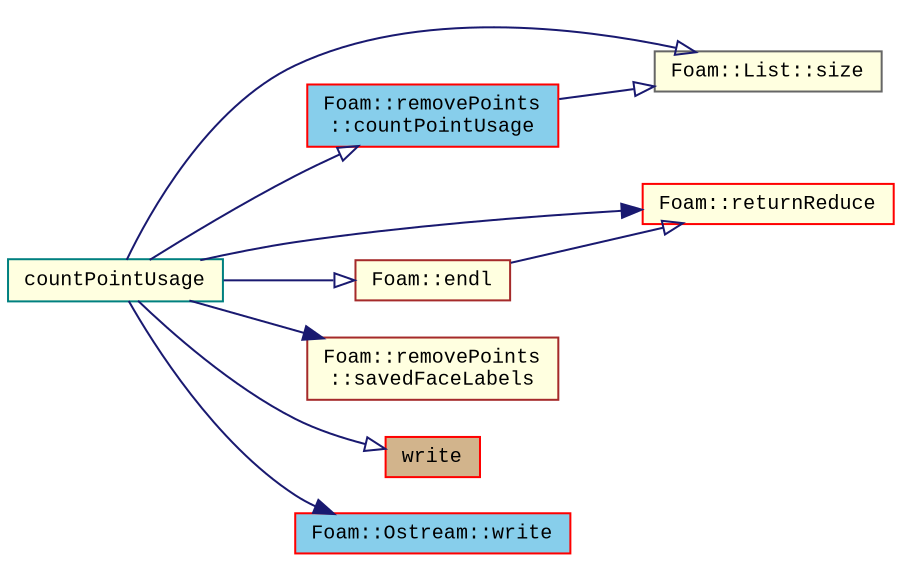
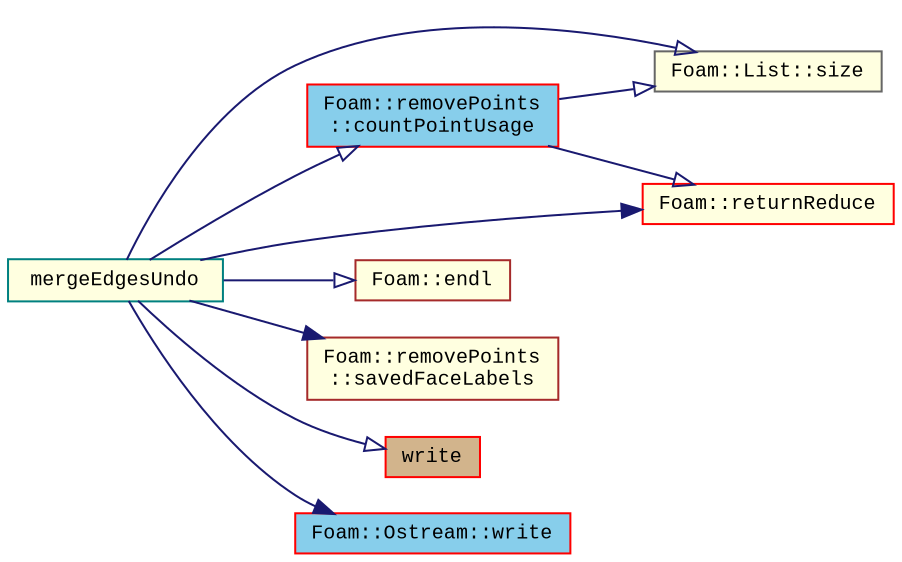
edge "Foam::endl" -> "Foam::returnReduce": now "Foam::removePoints ::countPointUsage" -> "Foam::returnReduce"
node "countPointUsage": label "countPointUsage" -> "mergeEdgesUndo"
